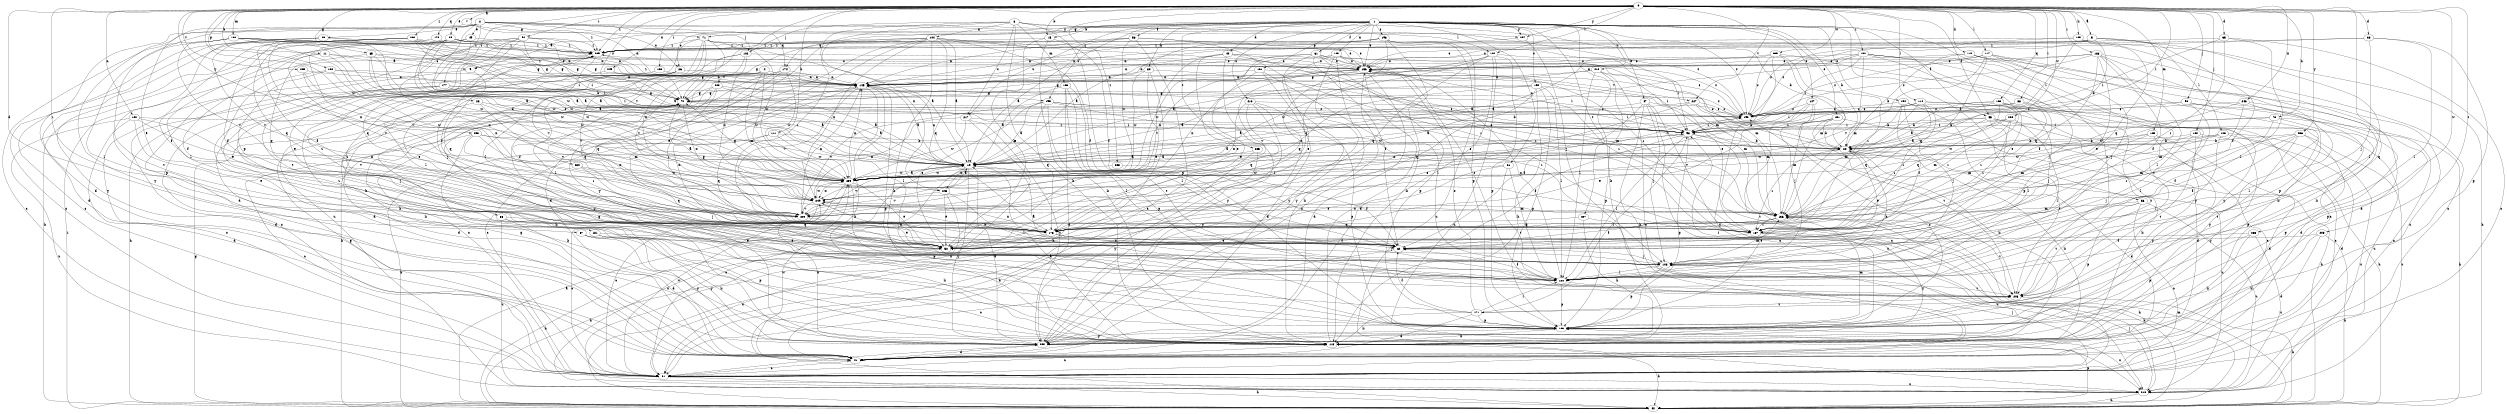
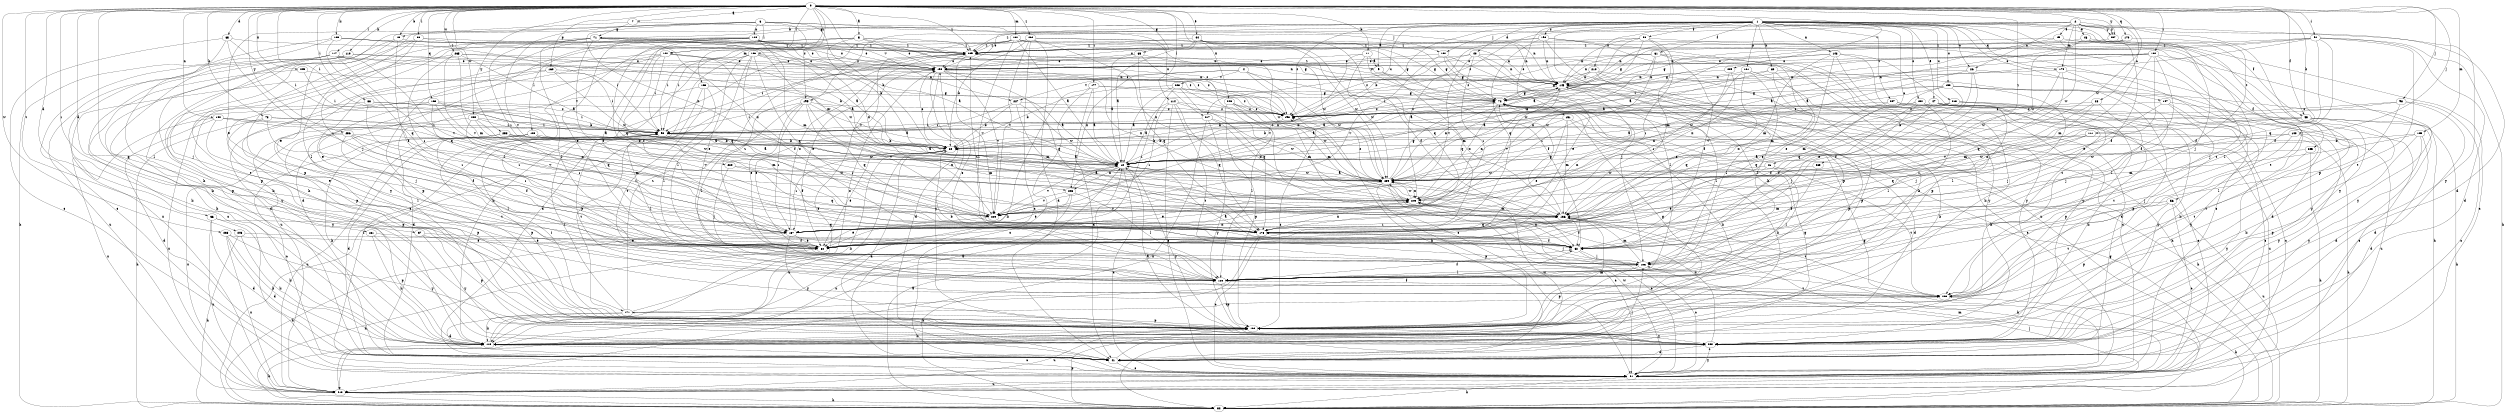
edge "0" -> "33": label "d" -> "l"
edge "2" -> "174": label "q" -> "m"
edge "196" -> "10": now "196" -> "249"
node "183": removed
edge "207" -> "198": added, label "s"
edge "144" -> "136": label "o" -> "m"
edge "44" -> "229": now "71" -> "229"
edge "160" -> "176": now "160" -> "166"
edge "125" -> "52": now "125" -> "166"
edge "171" -> "124": removed, label "l"
edge "203" -> "41": now "238" -> "41"
